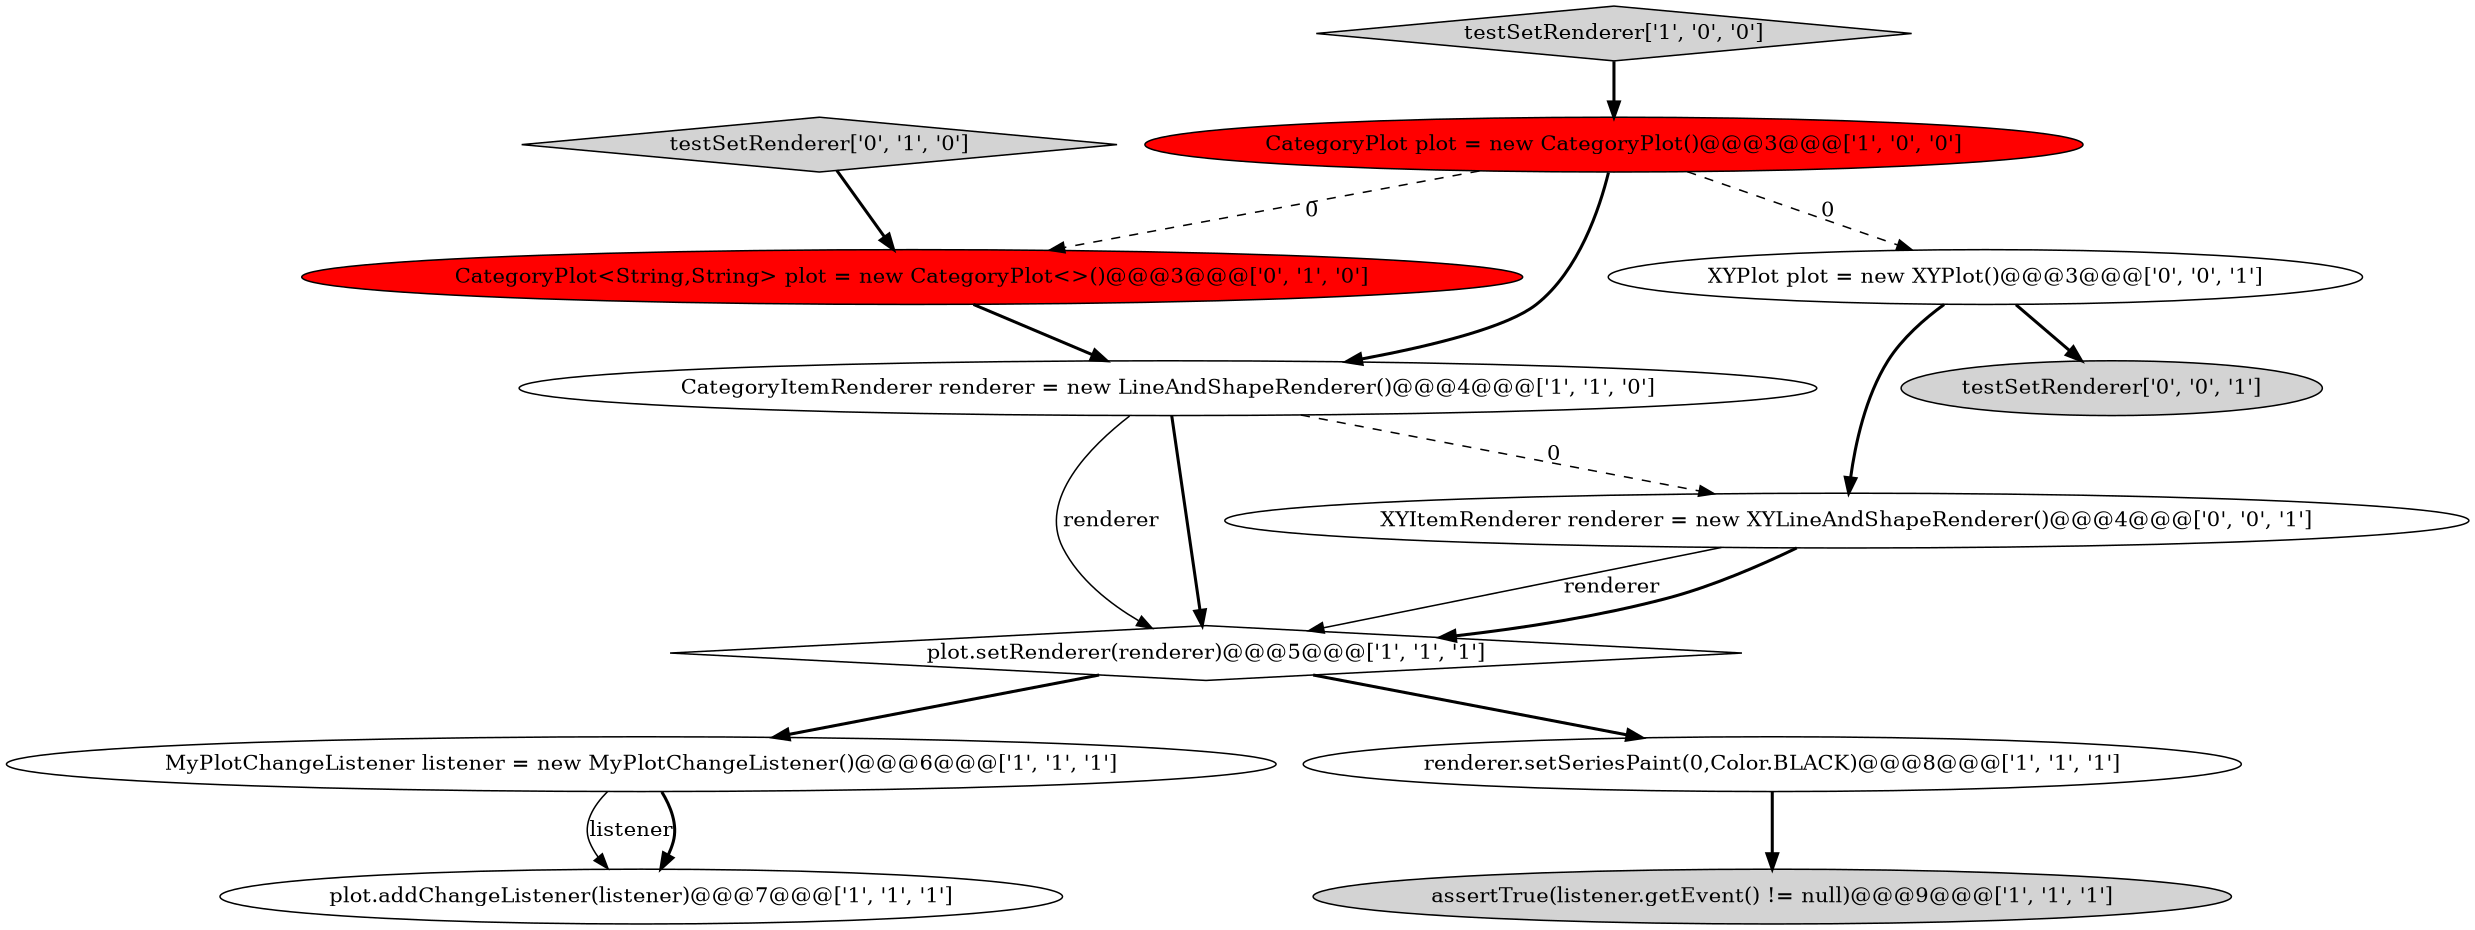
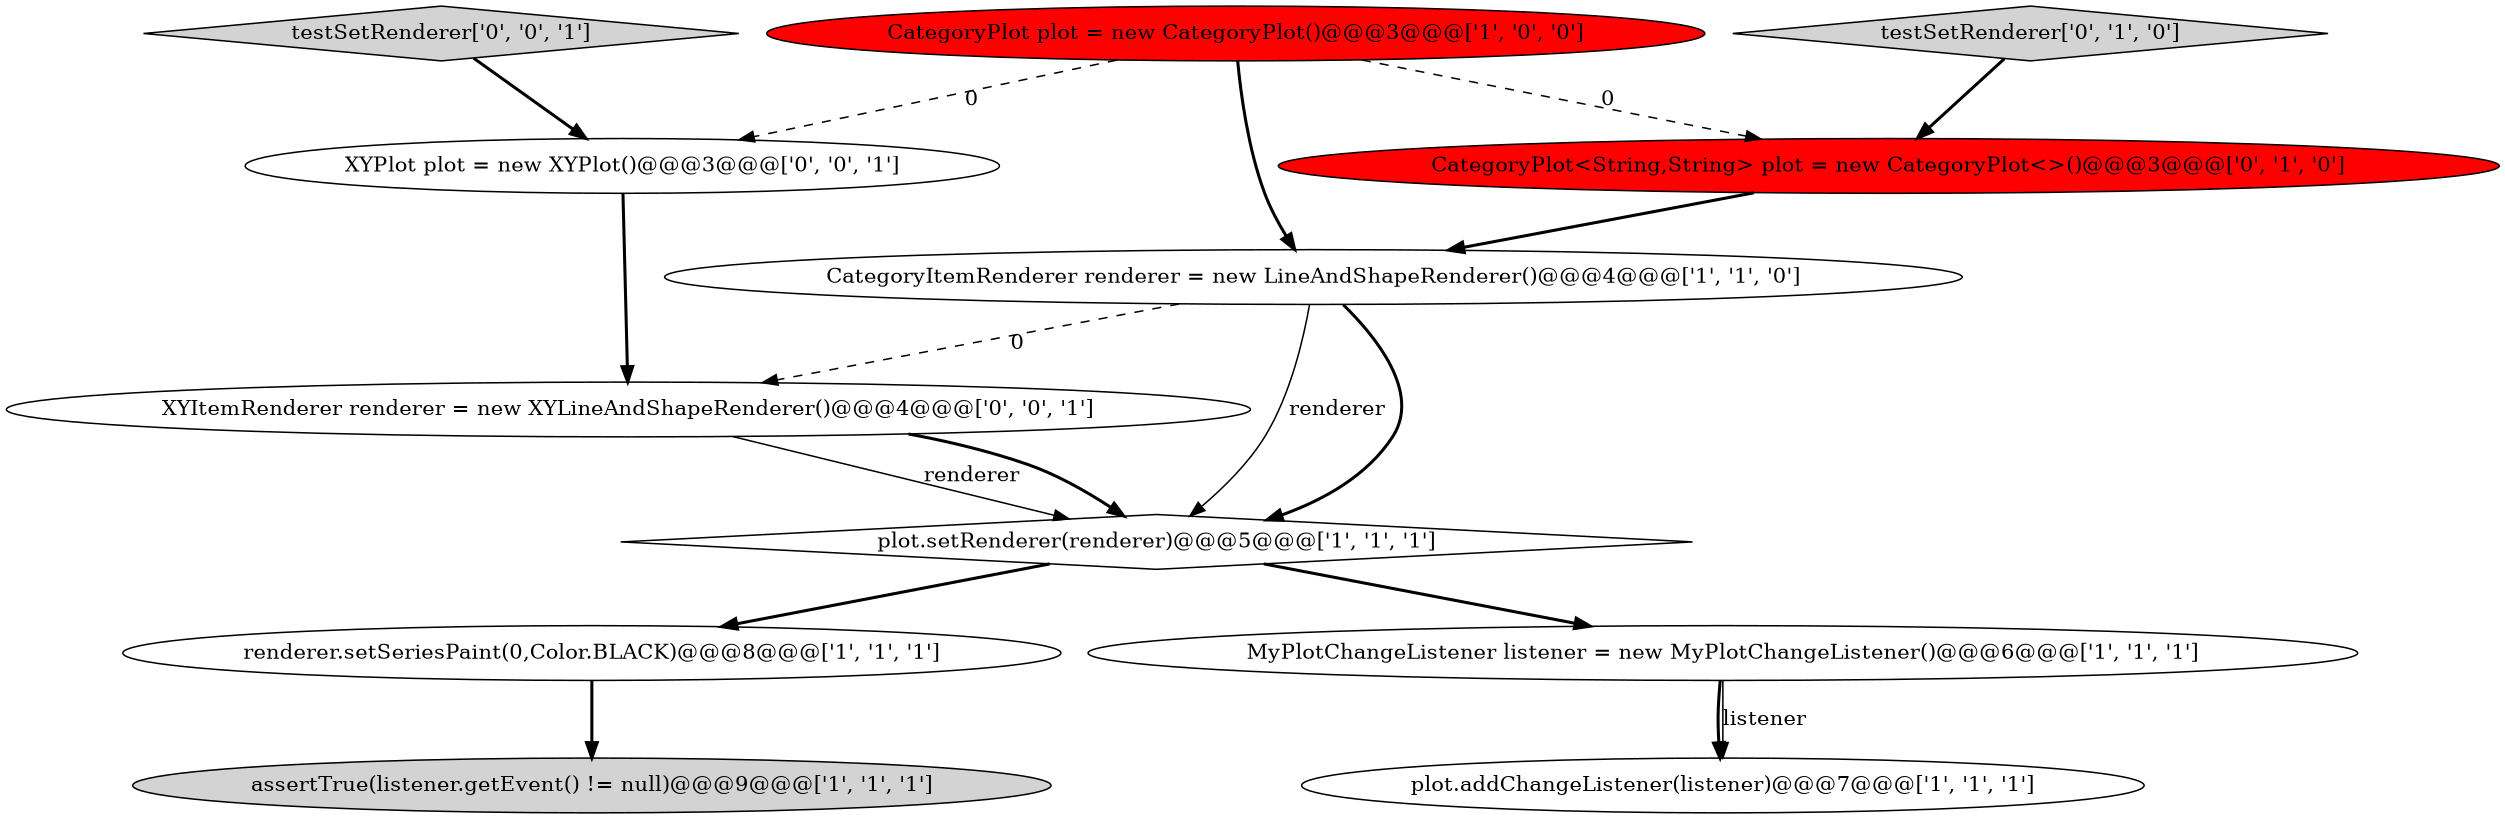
node "testSetRenderer['1', '0', '0']": removed
edge "XYPlot plot = new XYPlot()@@@3@@@['0', '0', '1']" -> "testSetRenderer['0', '0', '1']": reversed
node "testSetRenderer['0', '0', '1']": shape ellipse -> diamond
